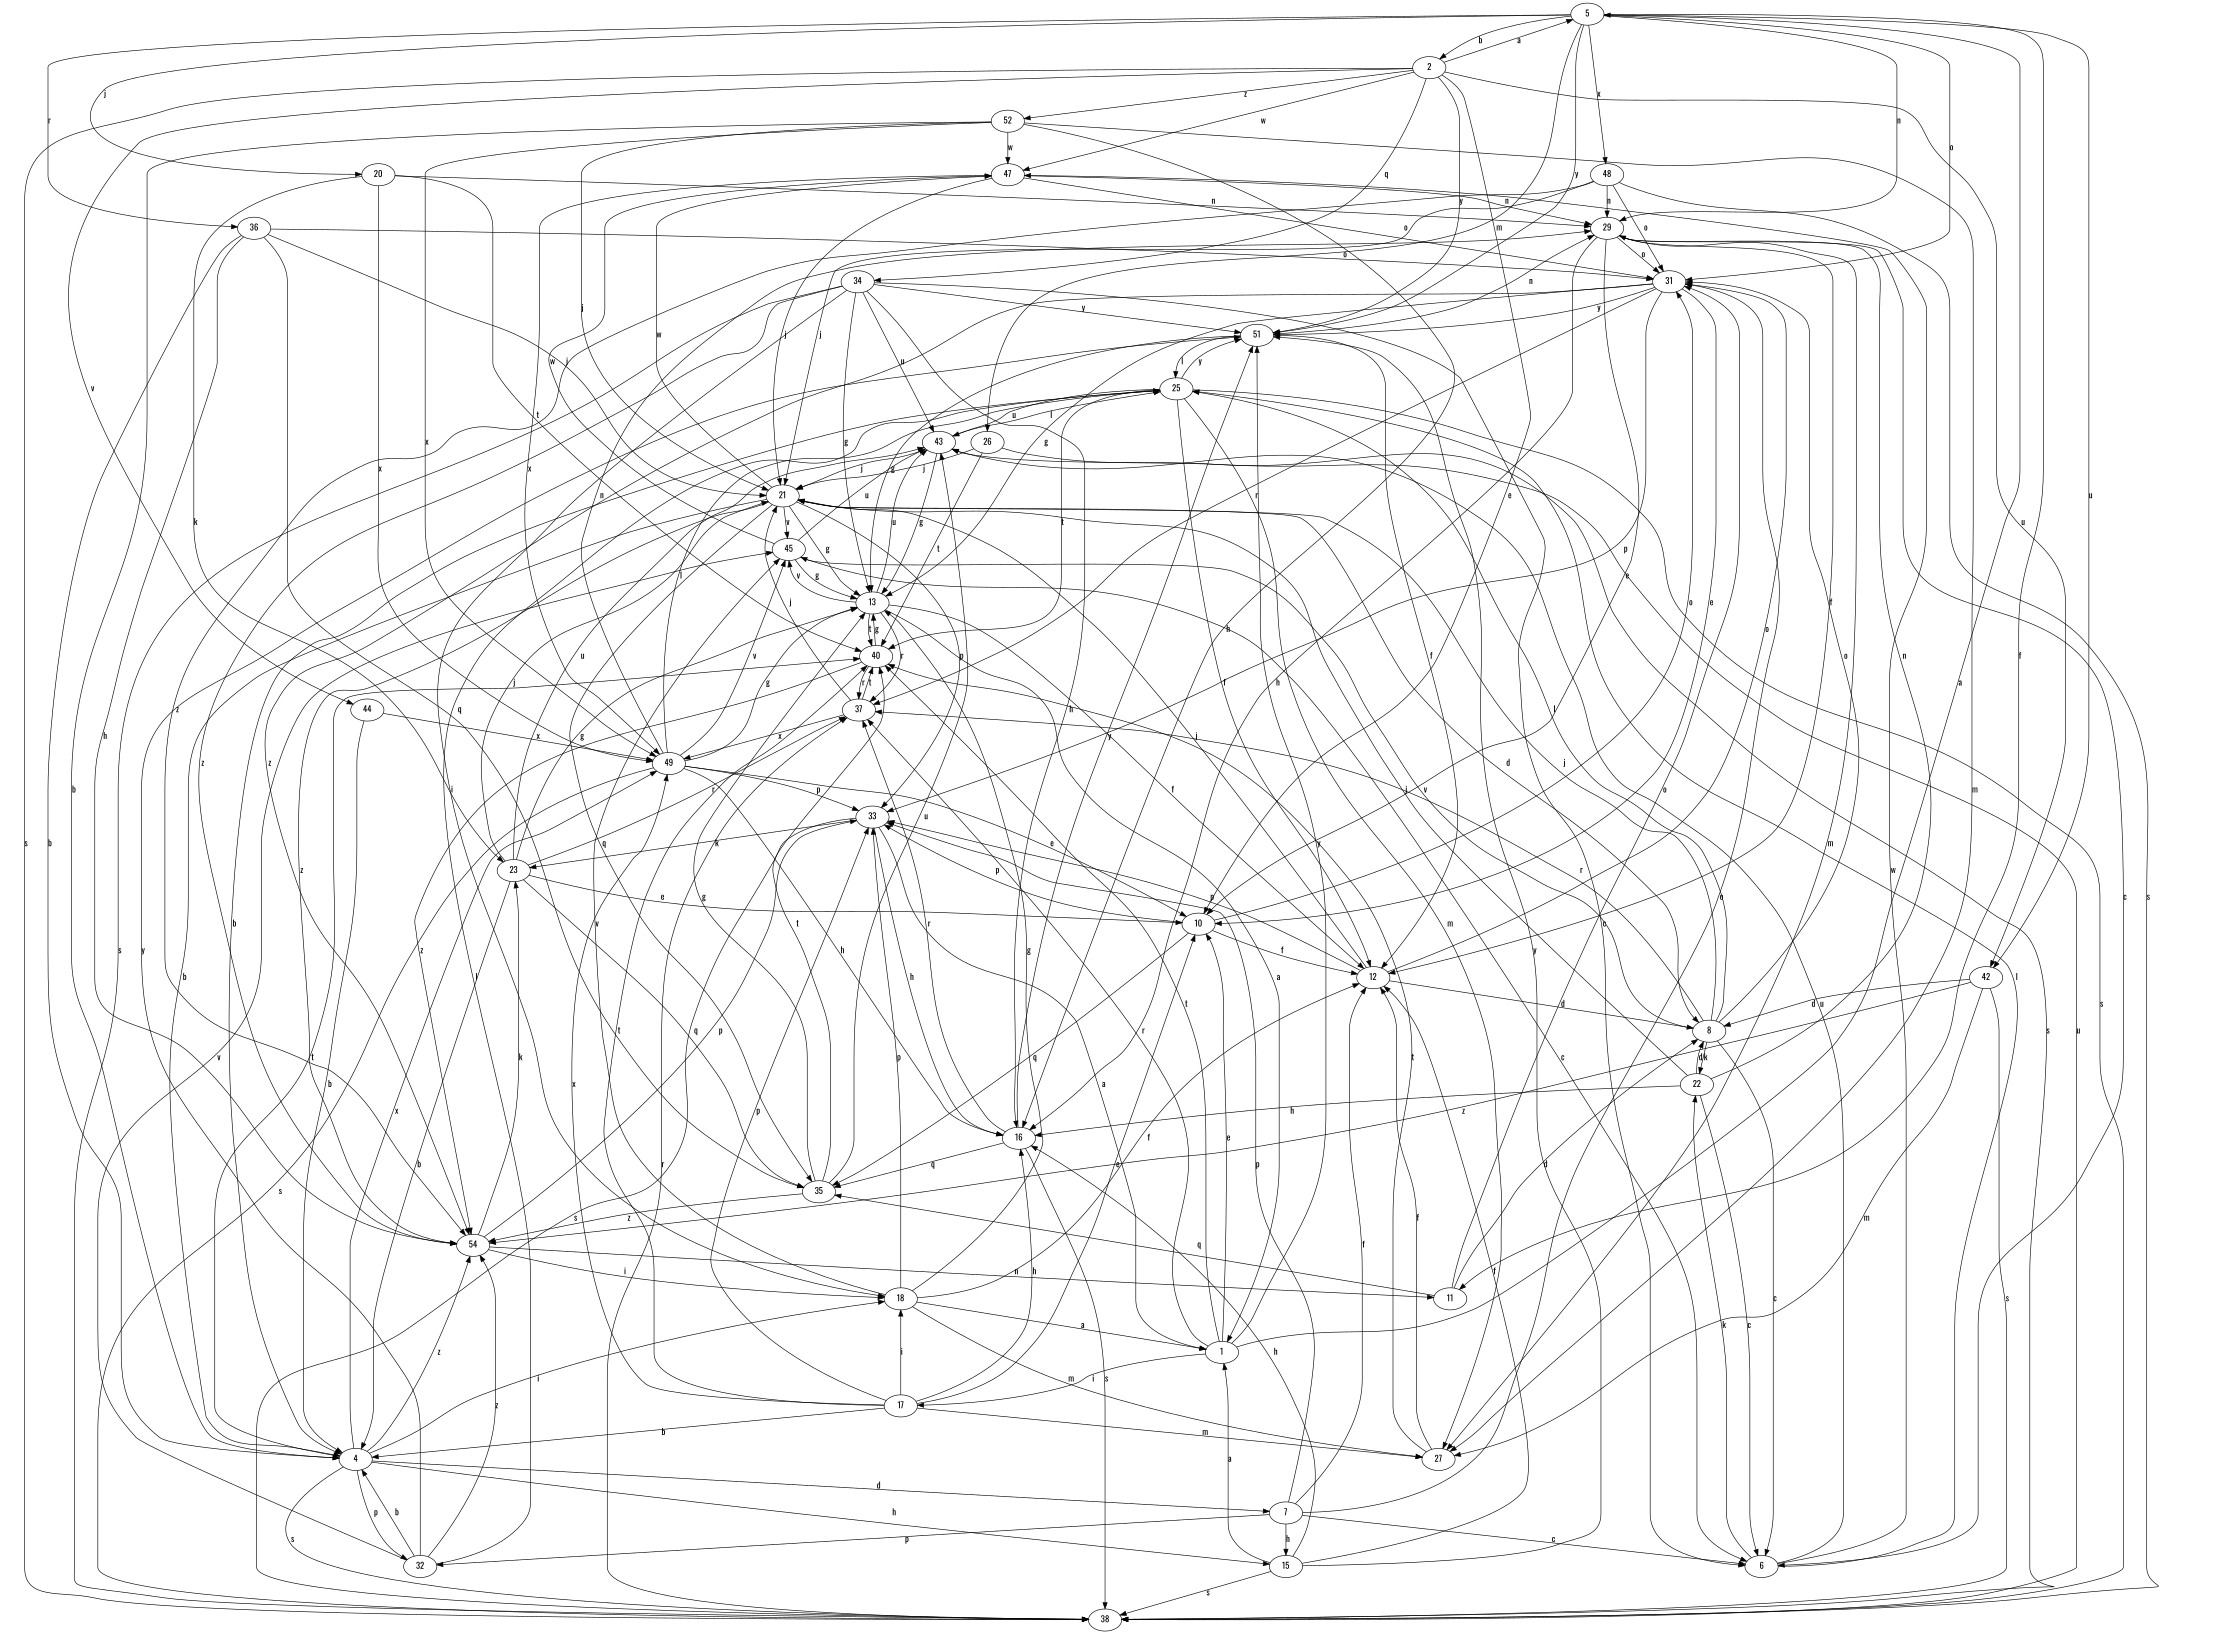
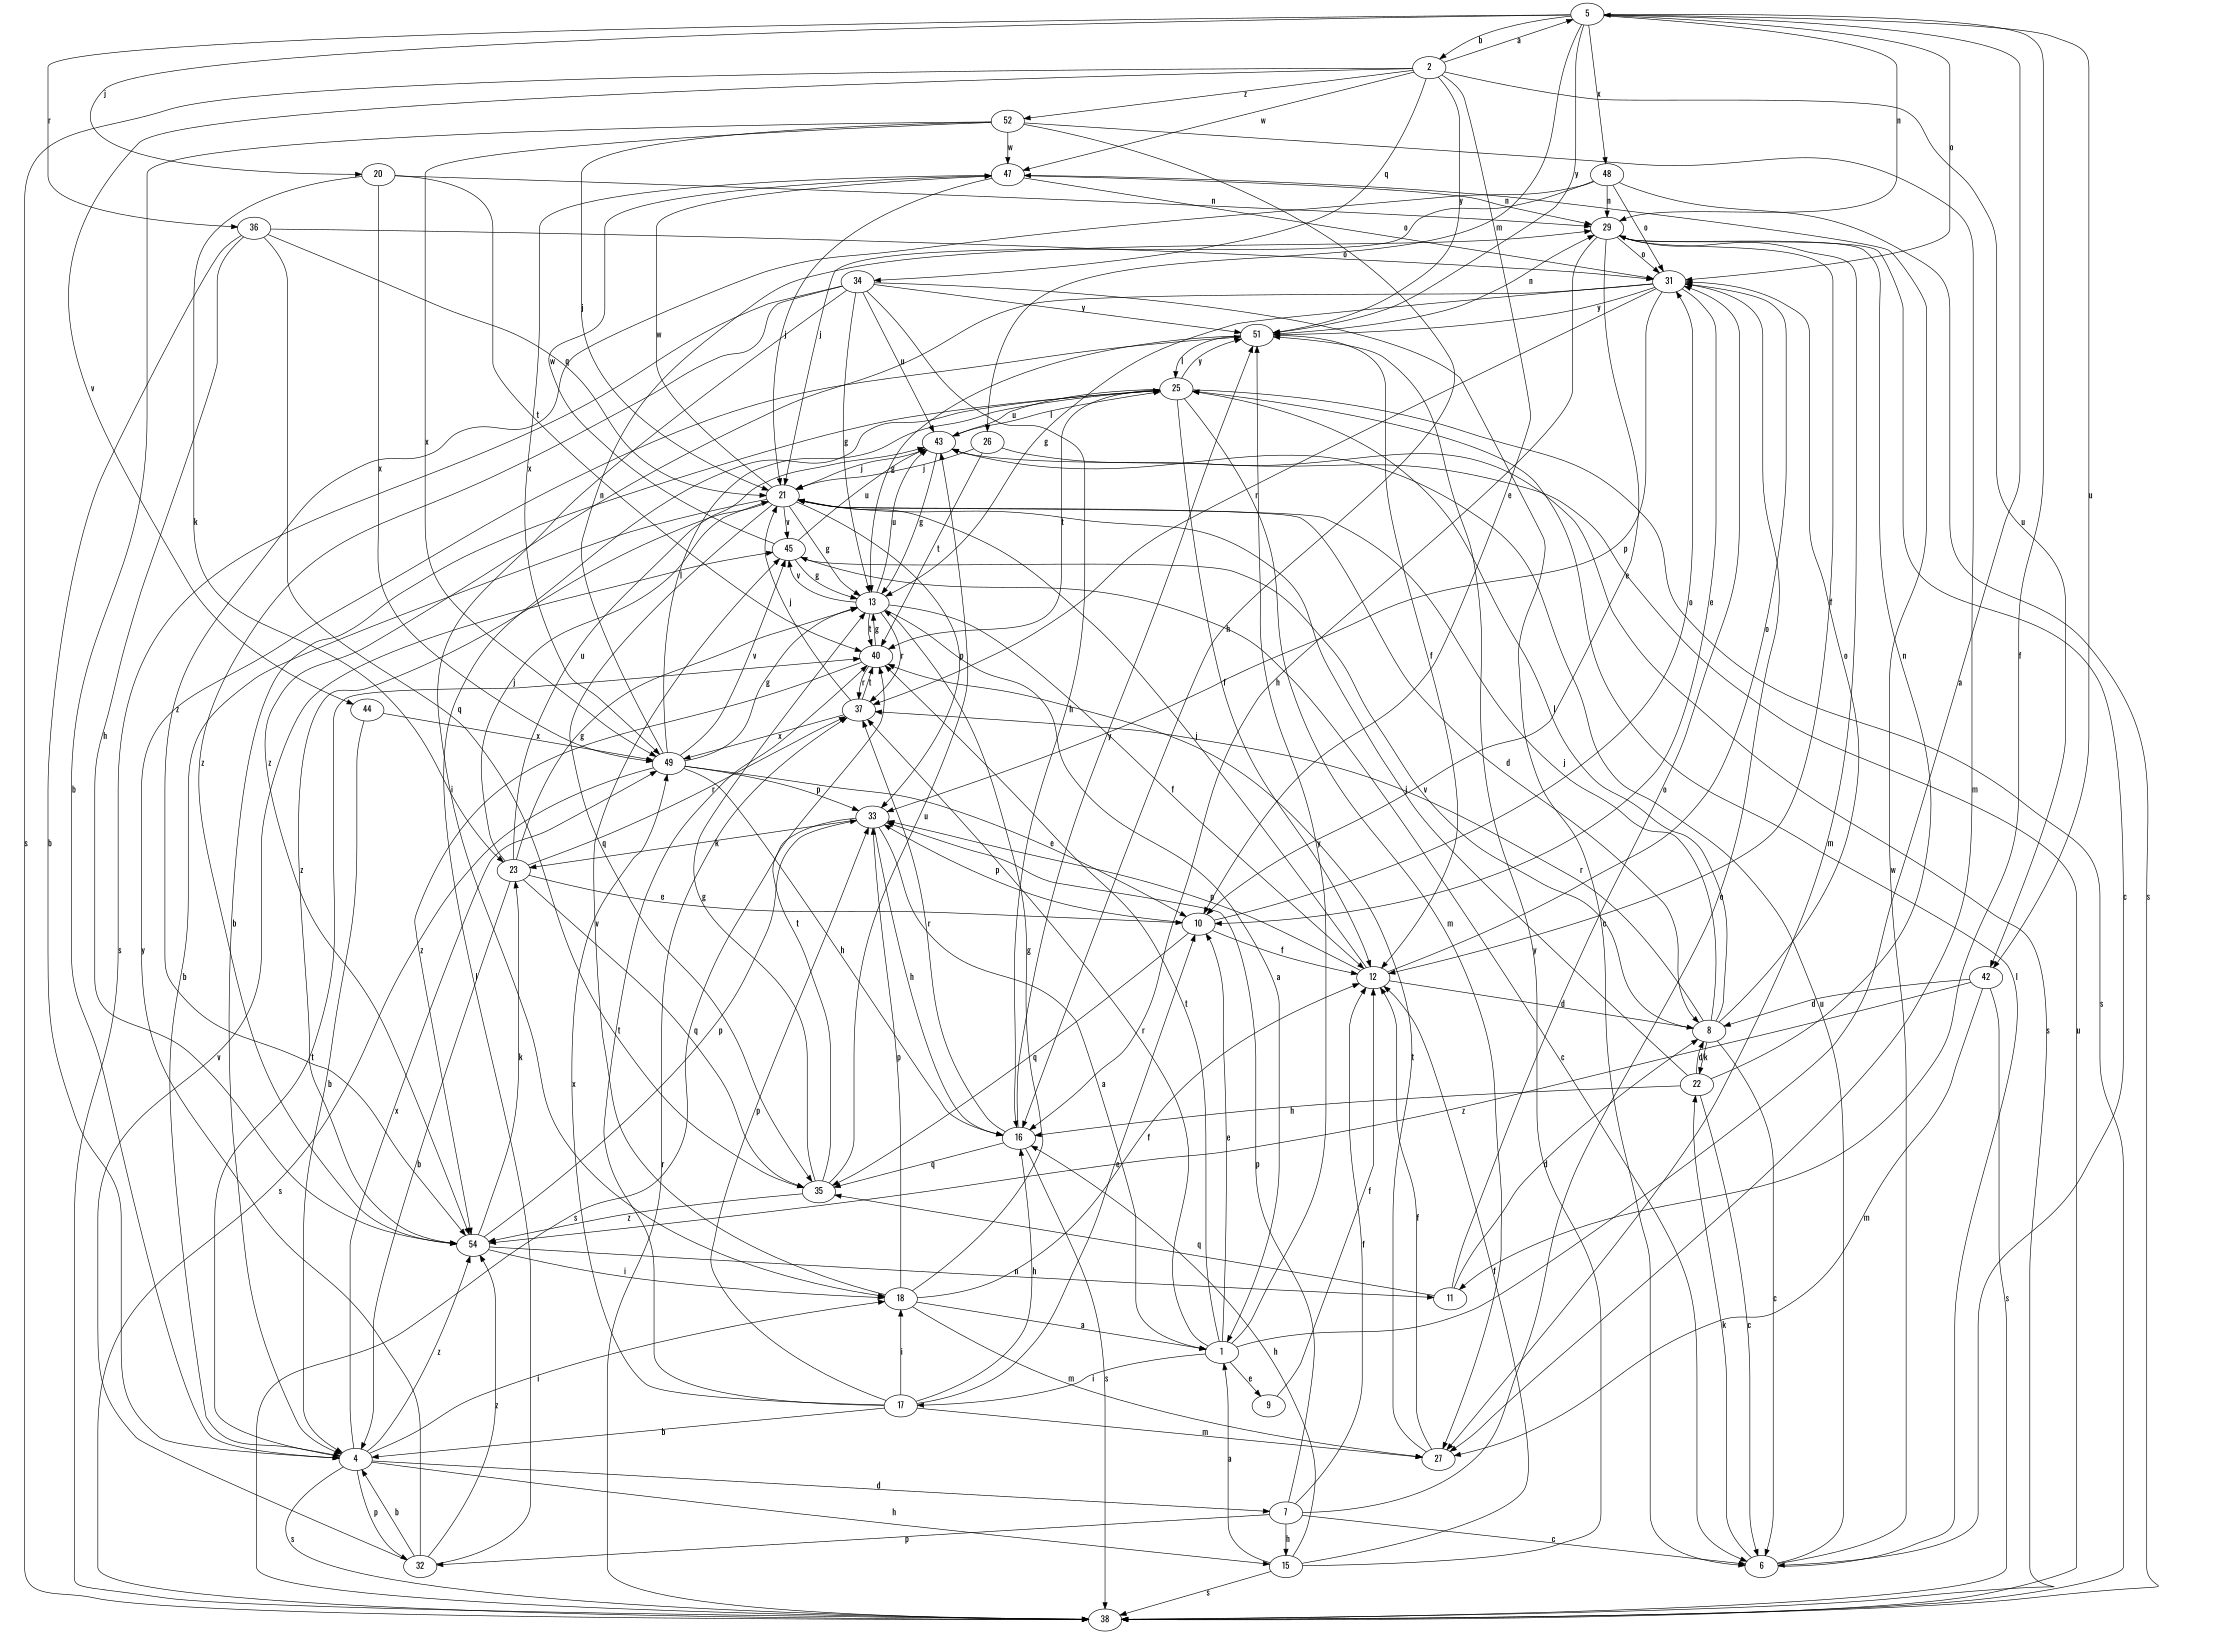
edge "36" -> "21": label "j" -> "q"
node "9": added
